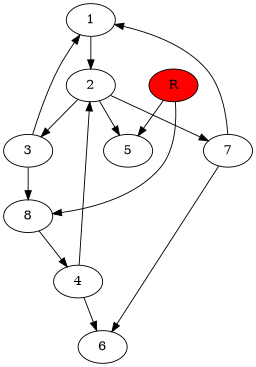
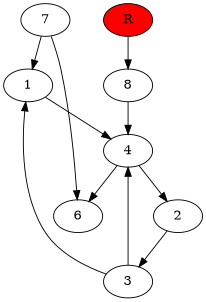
edge "1" -> "2": now "1" -> "4"
edge "2" -> "7": removed
node "5": removed
edge "3" -> "8": now "3" -> "4"
